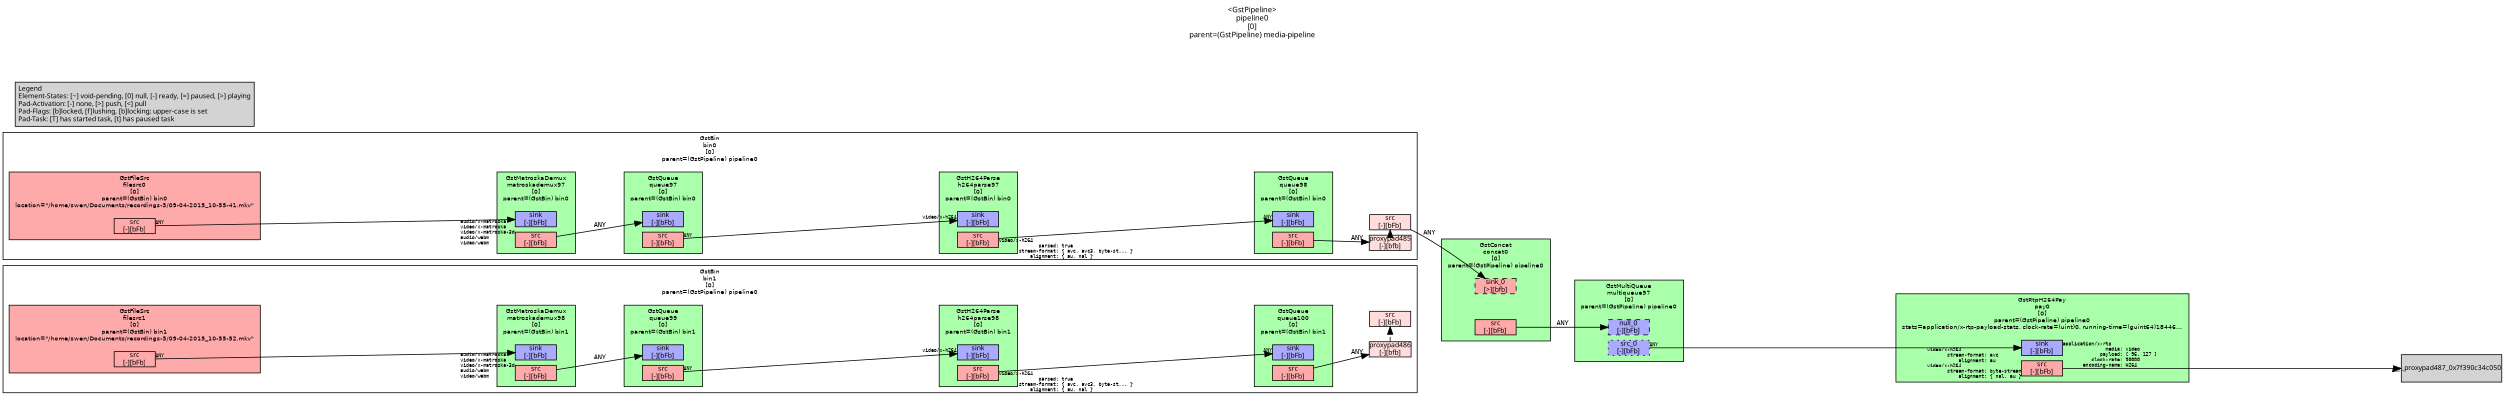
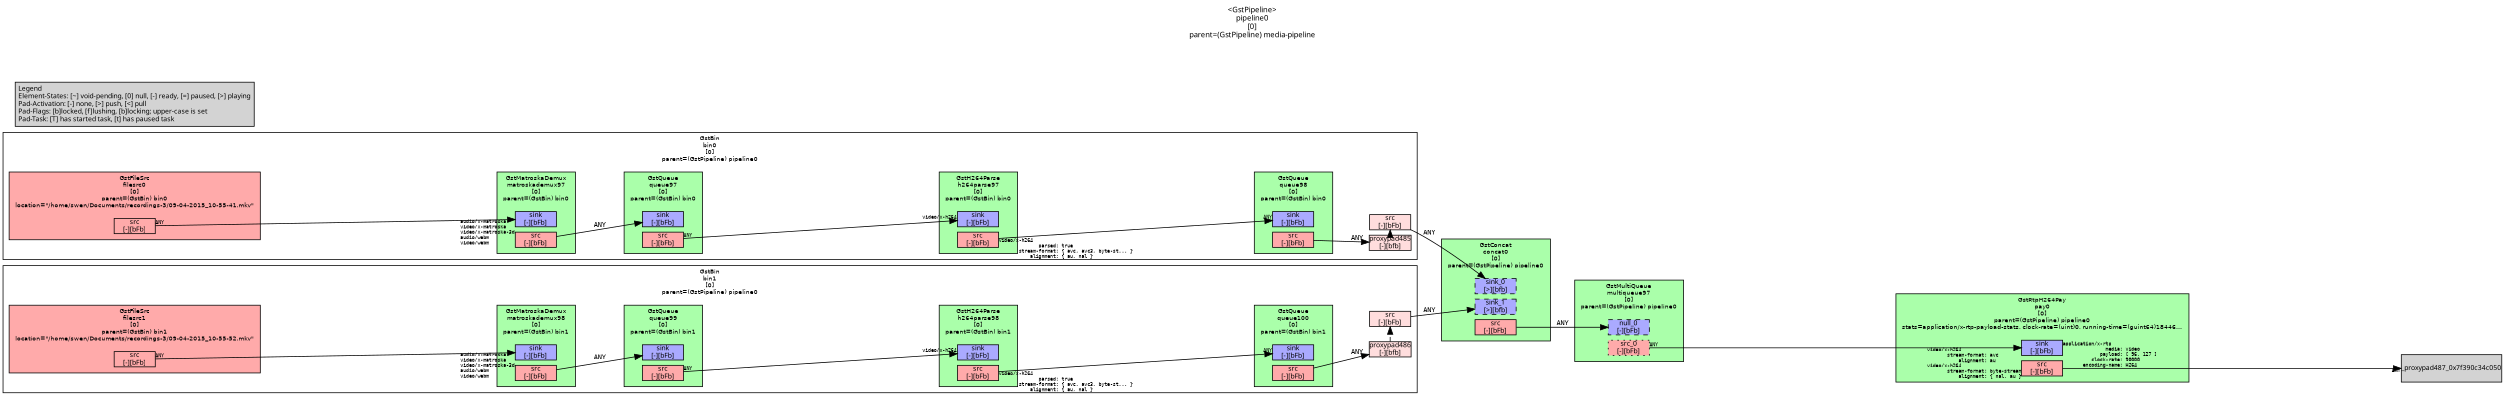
node "sink_0 [>][bfb]": fillcolor #ffaaaa -> #aaaaff
node "sink_1 [>][bfb]": added
node "src_0 [-][bFb]": fillcolor #aaaaff -> #ffaaaa
